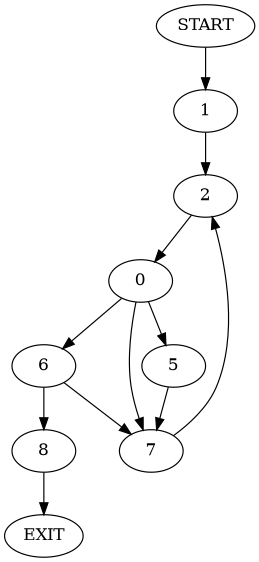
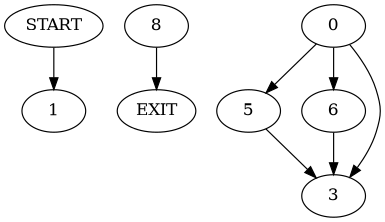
node "2": removed
edge "6" -> "8": removed
node "7": label "7" -> "3"
